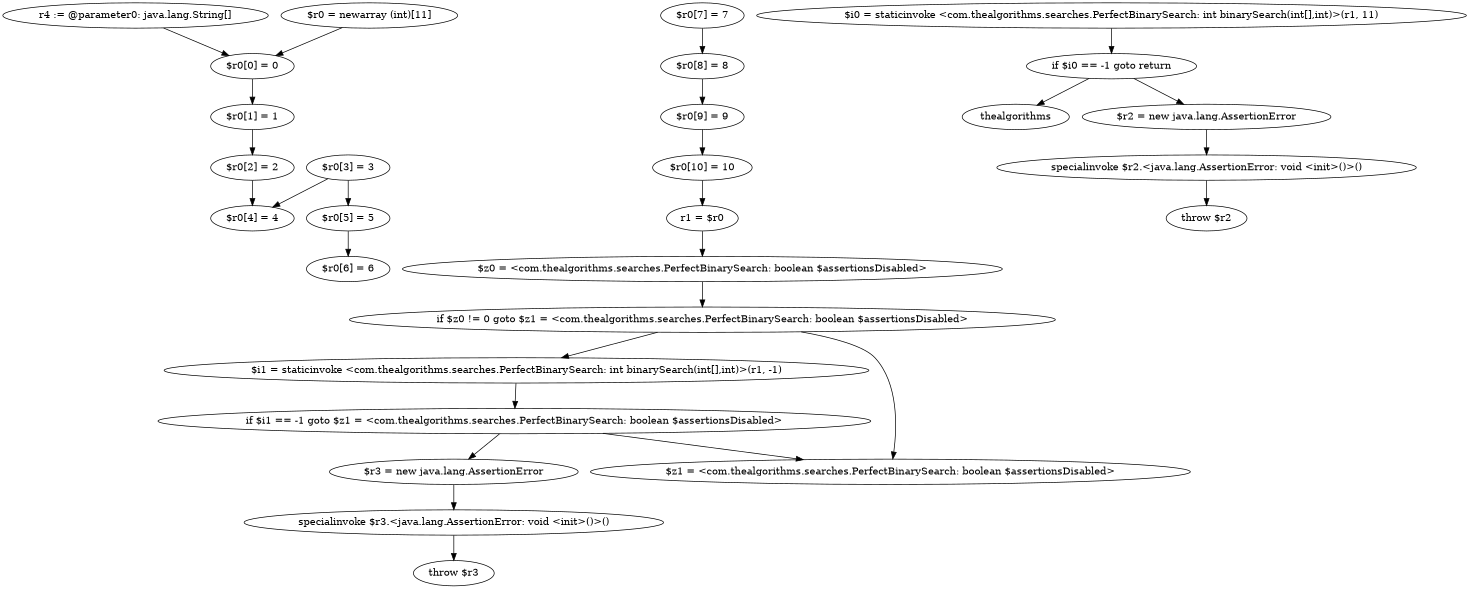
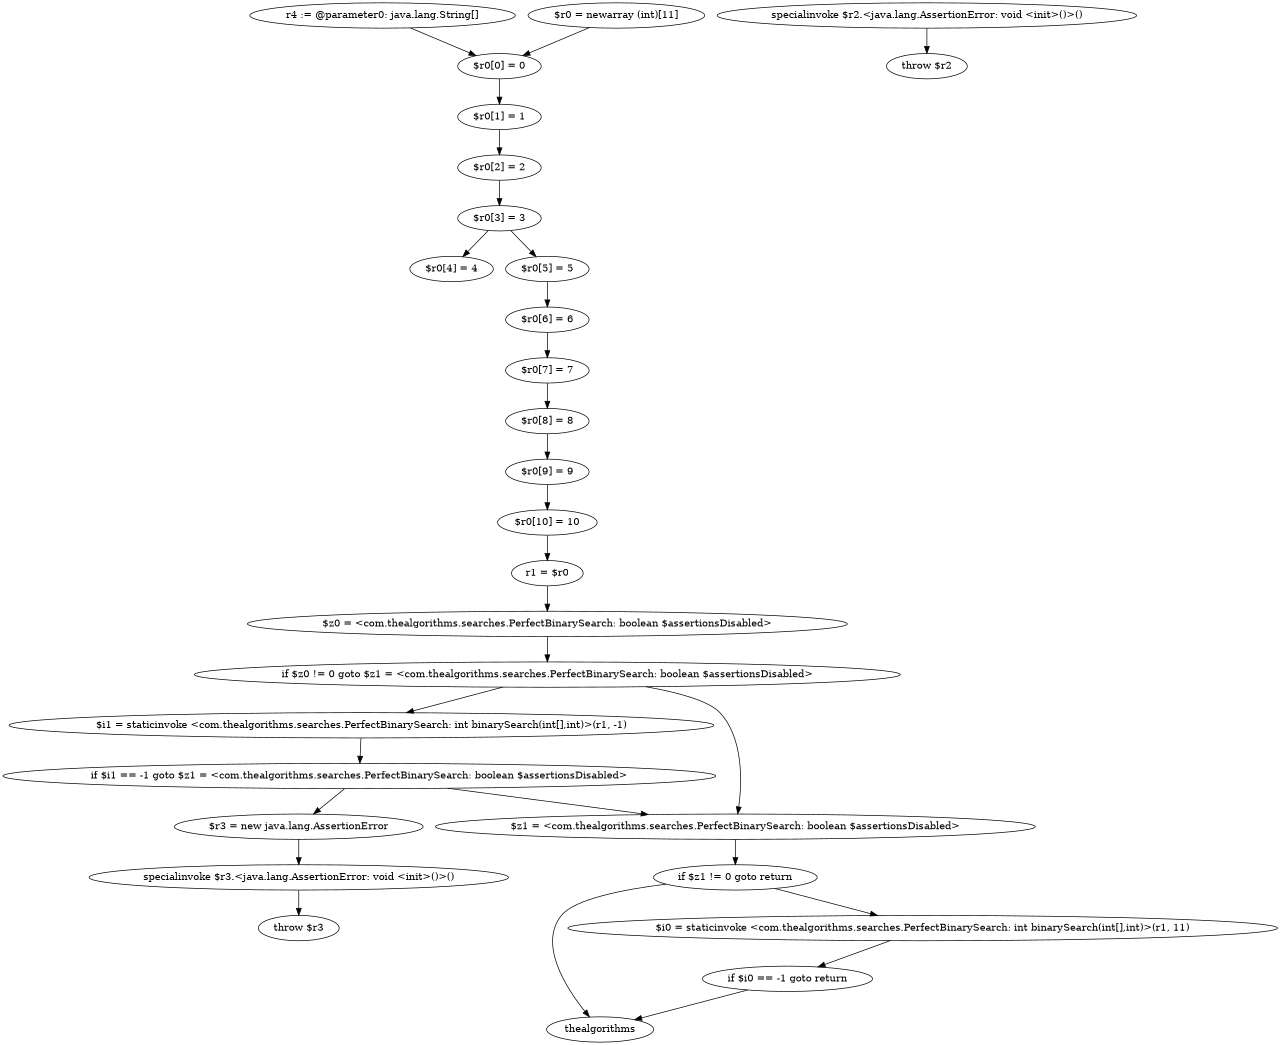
node "$r2 = new java.lang.AssertionError": removed
edge "$r0[2] = 2" -> "$r0[4] = 4": now "$r0[2] = 2" -> "$r0[3] = 3"
edge "$r0[6] = 6" -> "$r0[7] = 7": added
node "if $z1 != 0 goto return": added
